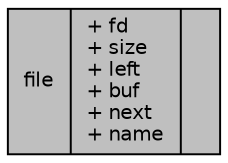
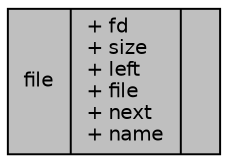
node "file": text "+ buf" -> "+ file"
